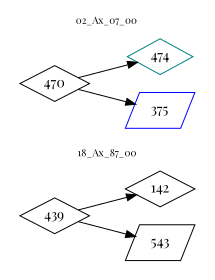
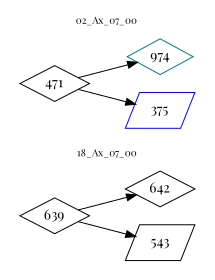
node "474": label "474" -> "974"
node "470": label "470" -> "471"
cluster "18_Ax_87_00": label "18_Ax_87_00" -> "18_Ax_07_00"
node "142": label "142" -> "642"
node "439": label "439" -> "639"
